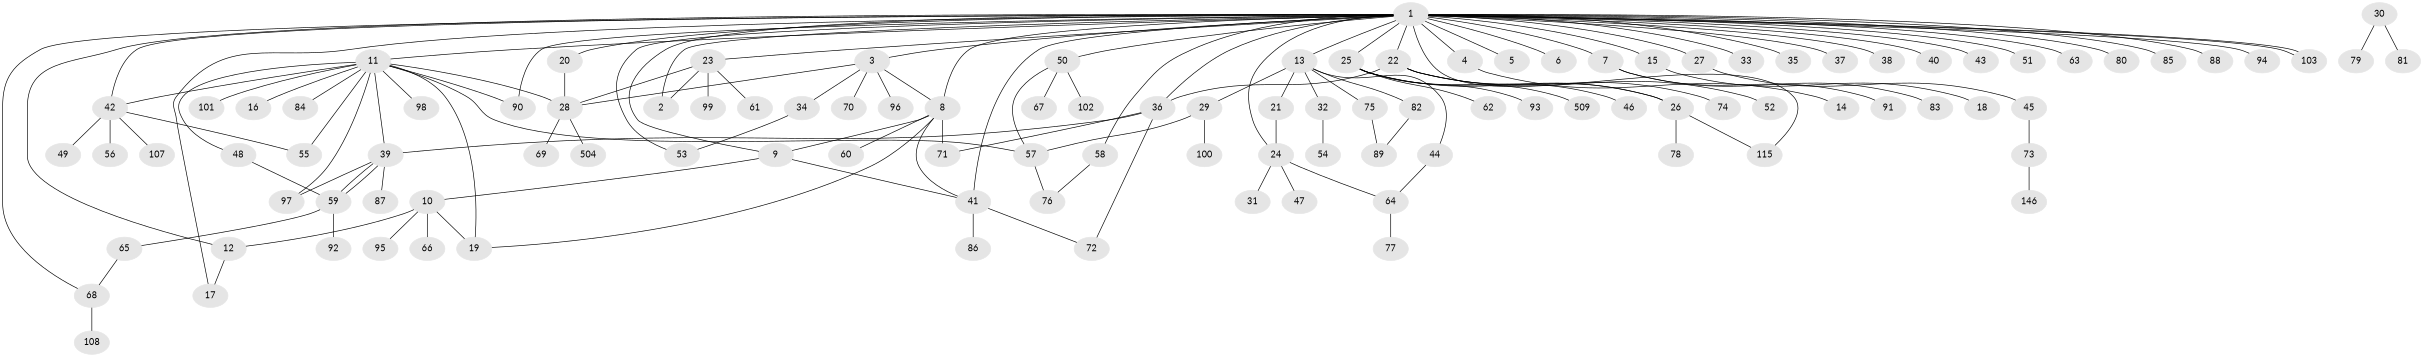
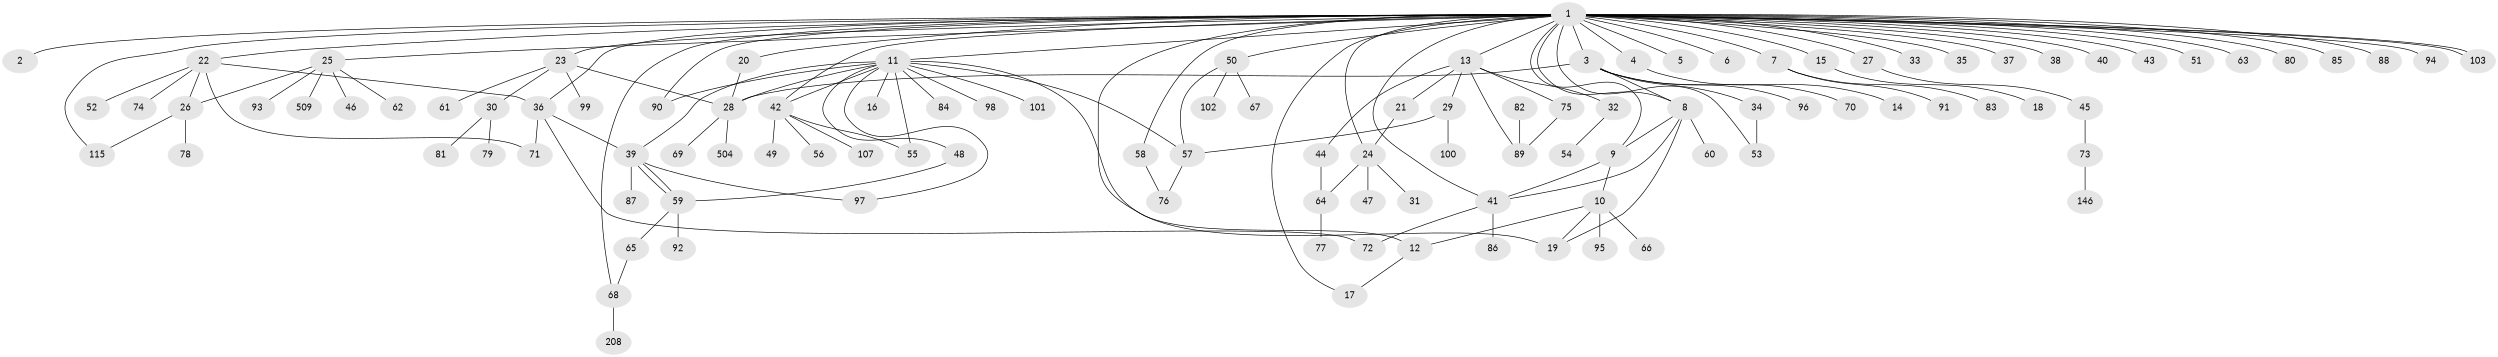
edge "23" -- "2": now "23" -- "30"
edge "13" -- "82": now "13" -- "89"
edge "8" -- "71": now "22" -- "71"
node "108": label "108" -> "208"
